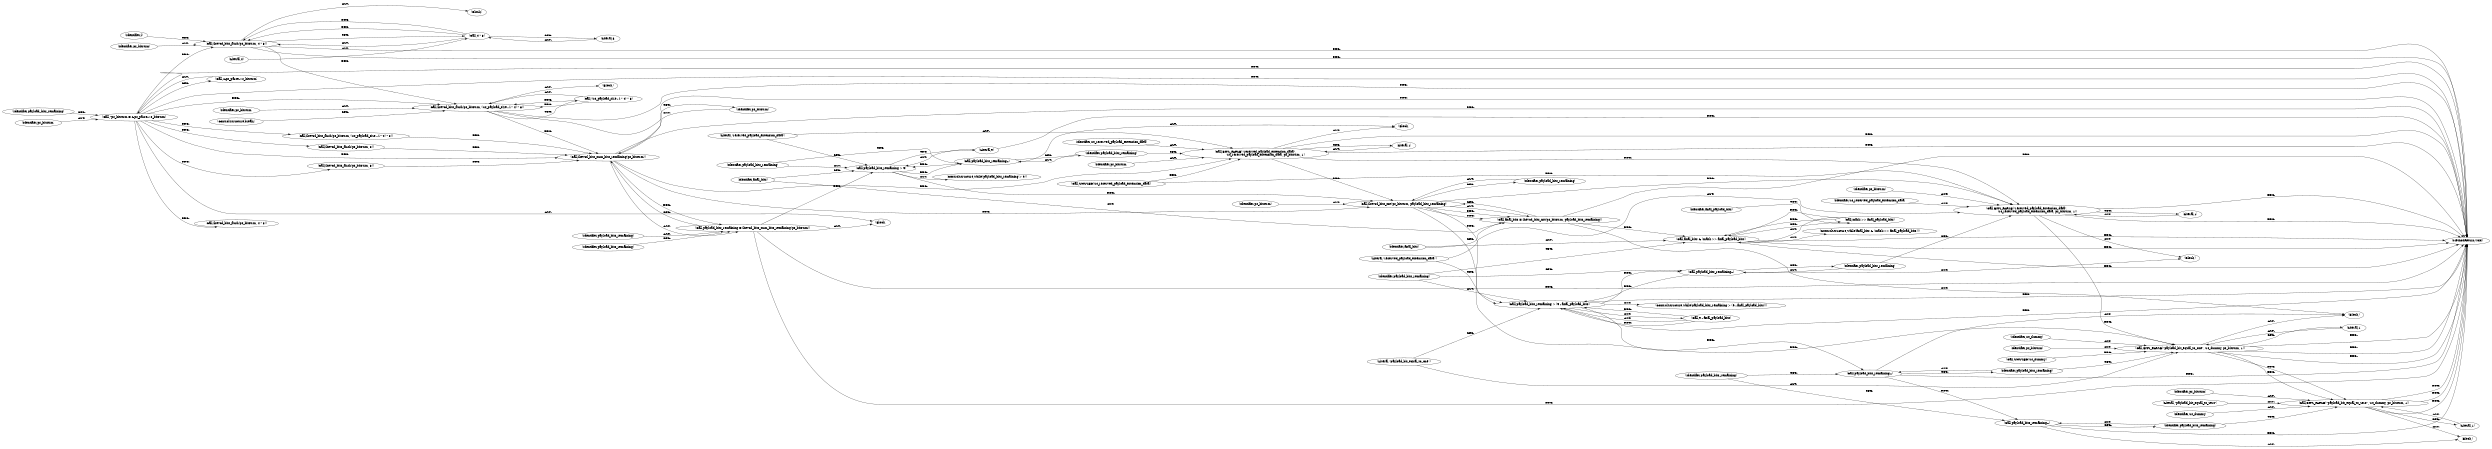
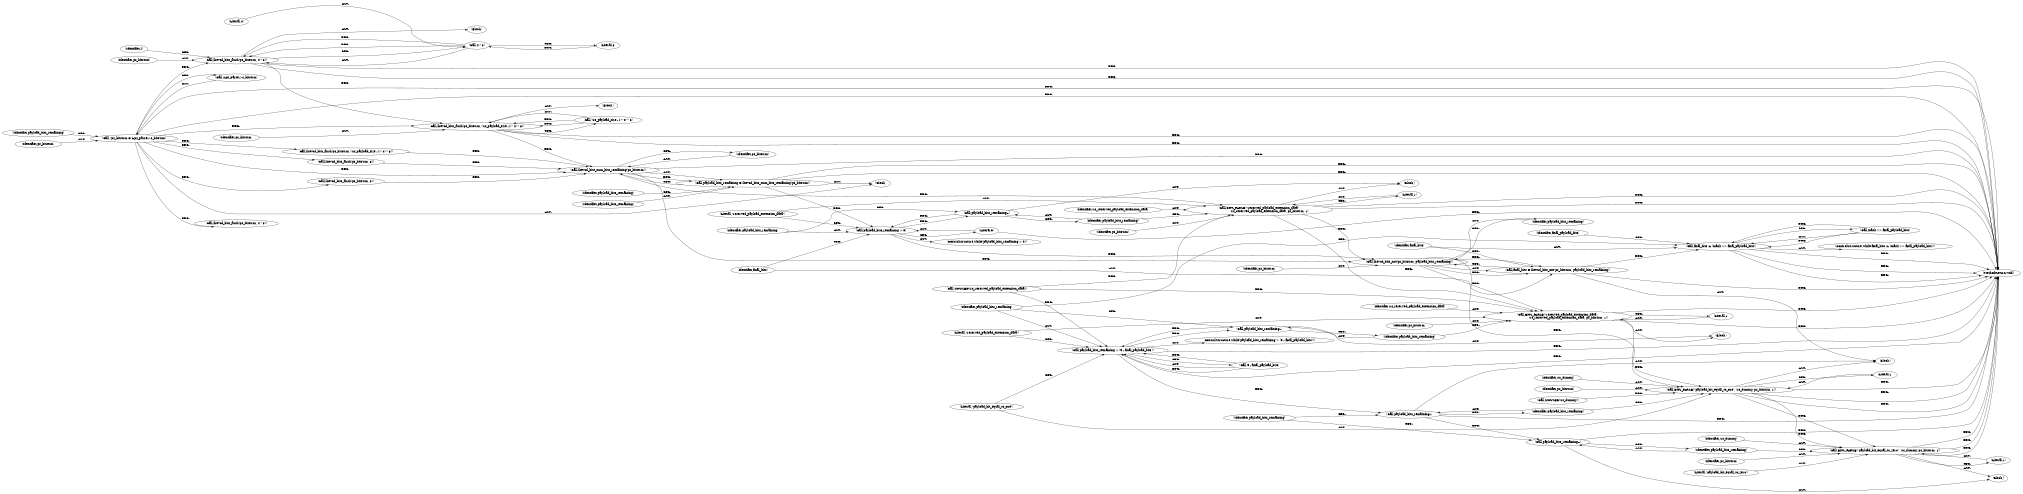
edge "(Literal,8)" -> "(Call,4 * 8)": label "AST: " -> "DDG: "
node "(ControlStructure,break;)": removed
edge "(Identifier,final_payload_bits)" -> "(Call,mask >> final_payload_bits)": now "(Identifier,final_payload_bits)" -> "(Call,final_bits & (mask >> final_payload_bits))"
edge "(Call,ihevcd_bits_nxt(ps_bitstrm, payload_bits_remaining))" -> "(Call,payload_bits_remaining > (9 - final_payload_bits))": now "(Call,UNUSED(u4_reserved_payload_extension_data))" -> "(Call,payload_bits_remaining > (9 - final_payload_bits))"
edge "(Call,payload_bits_remaining > (9 - final_payload_bits))" -> "(Call,9 - final_payload_bits)": label "AST: " -> "CFG: "
